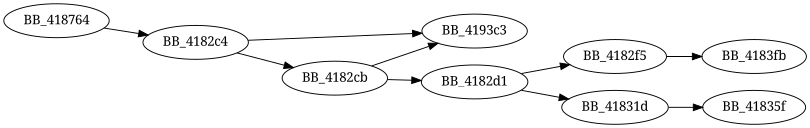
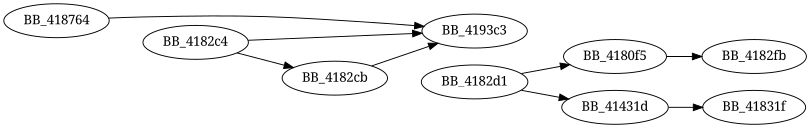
edge "BB_418764" -> "BB_4182c4": now "BB_418764" -> "BB_4193c3"
node "BB_4182f5": label "BB_4182f5" -> "BB_4180f5"
node "BB_4183fb": label "BB_4183fb" -> "BB_4182fb"
edge "BB_4182cb" -> "BB_4182d1": removed
node "BB_41831d": label "BB_41831d" -> "BB_41431d"
node "BB_41835f": label "BB_41835f" -> "BB_41831f"
